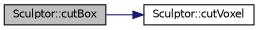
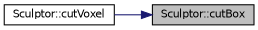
edge "Sculptor::cutBox" -> "Sculptor::cutVoxel": reversed
